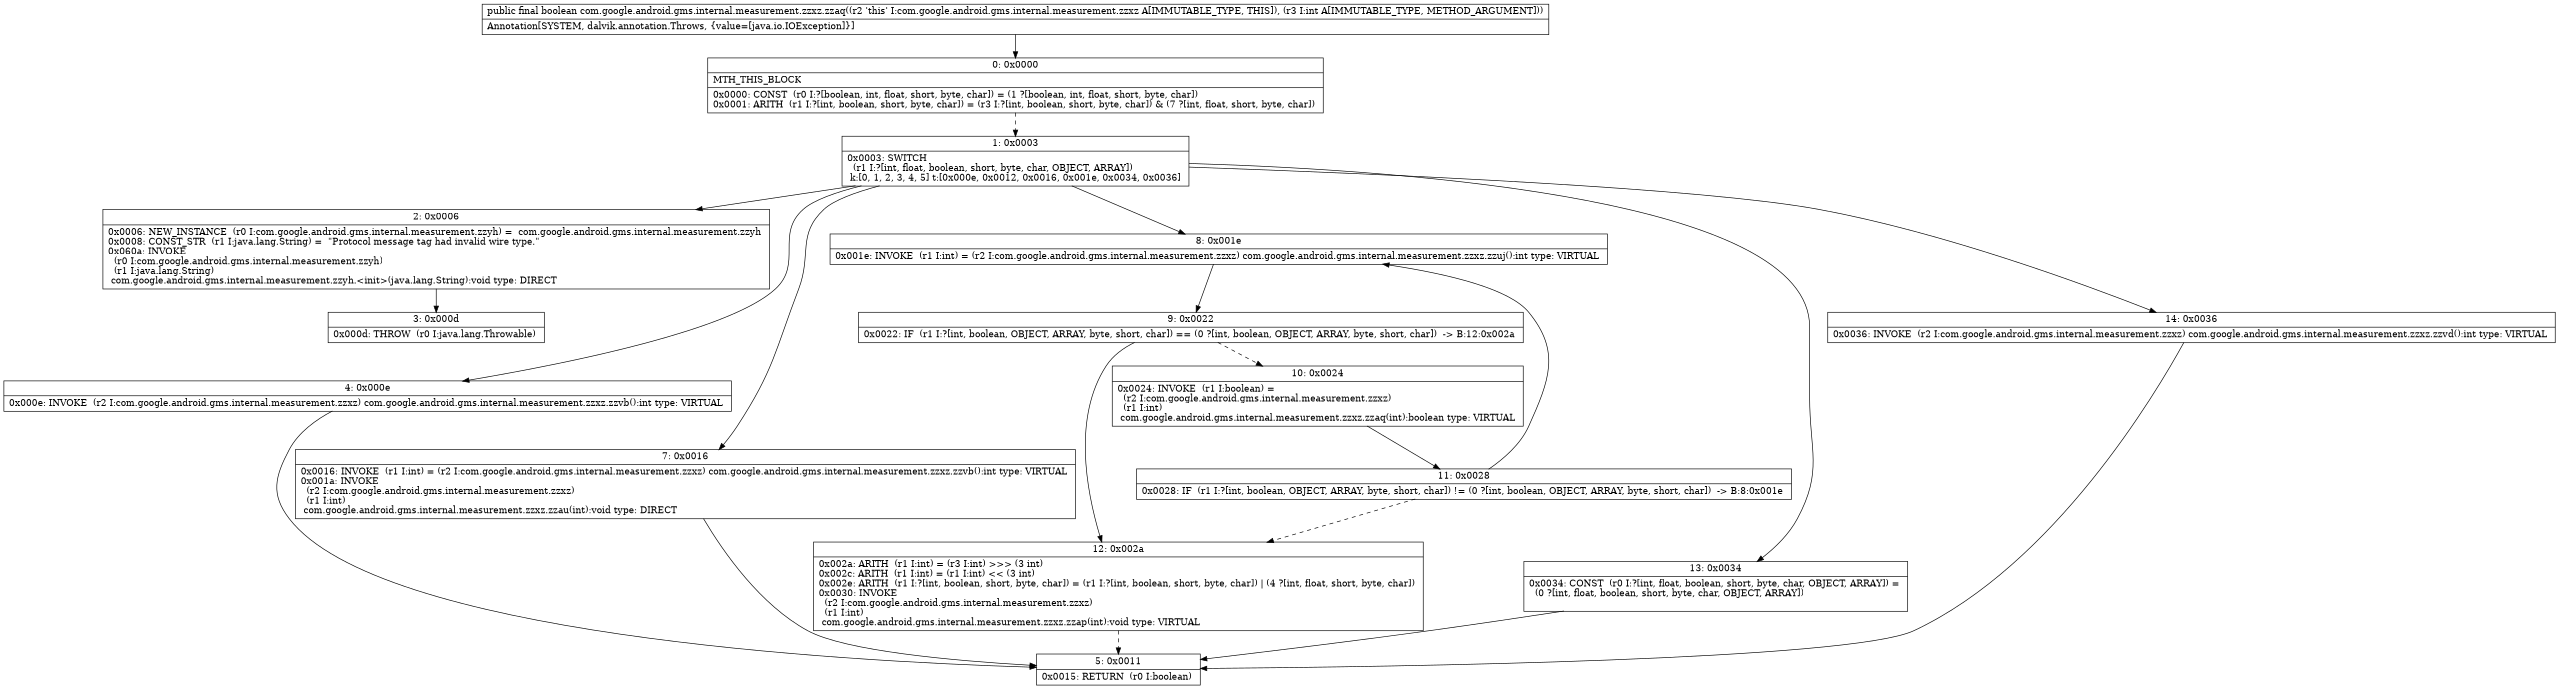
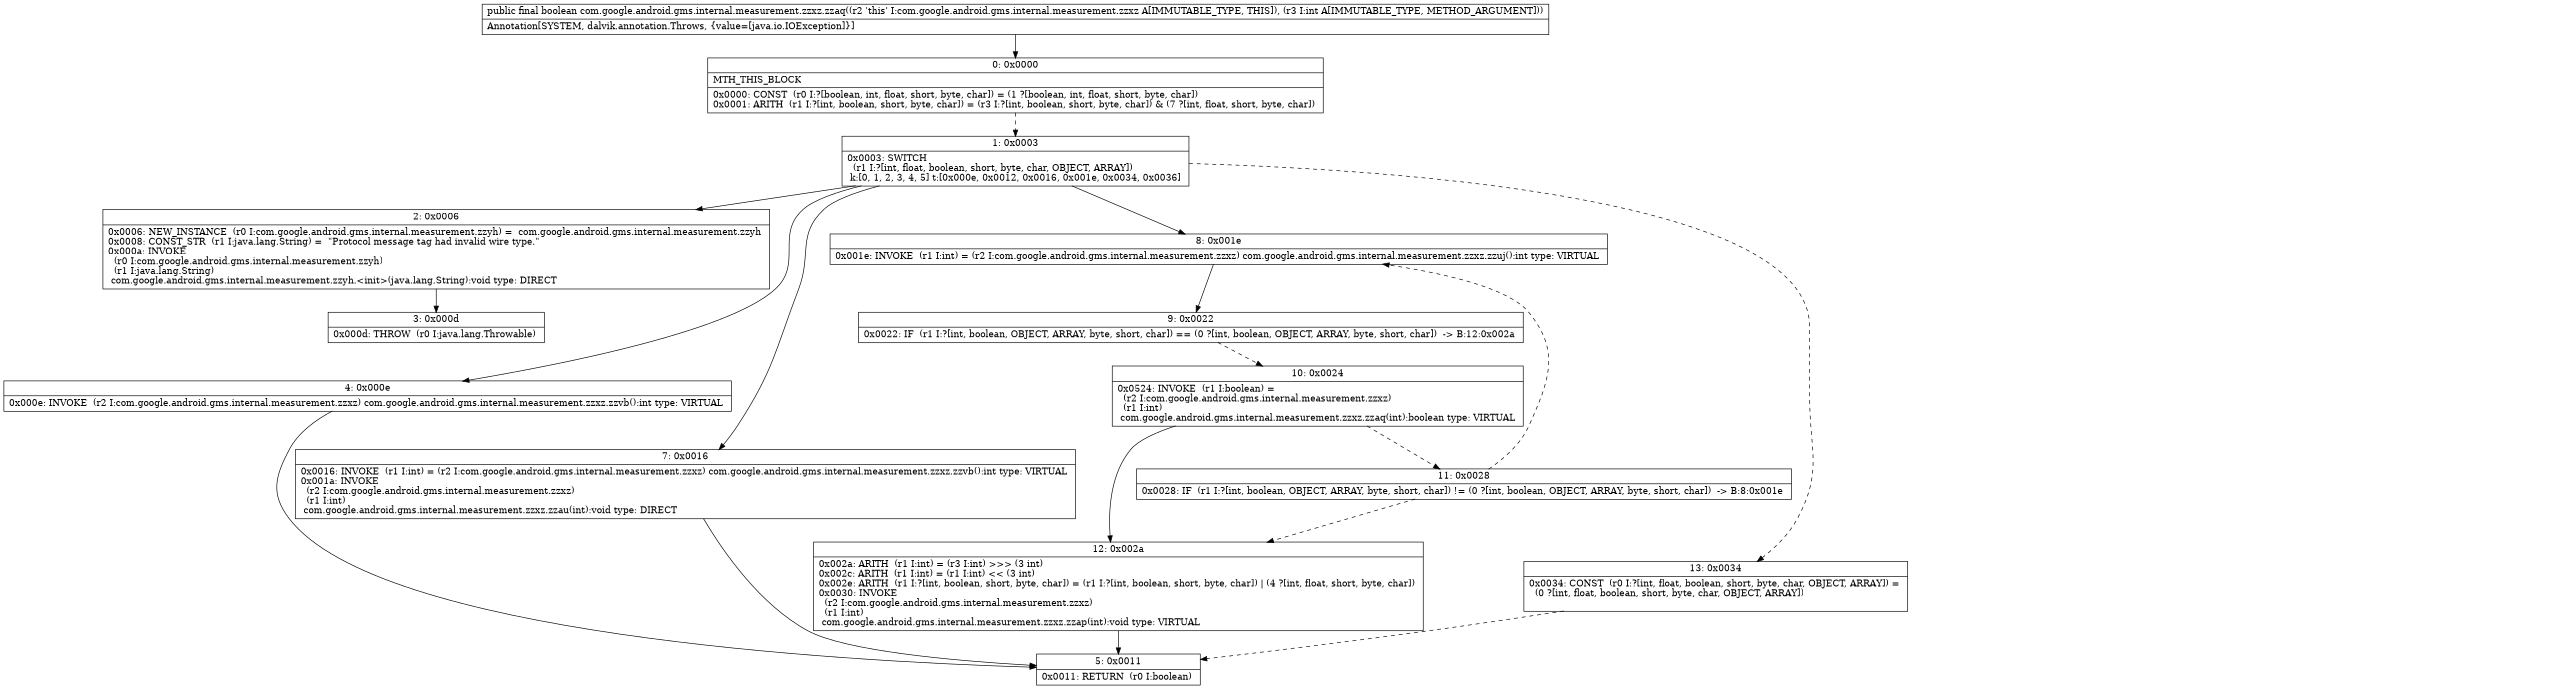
edge "1: 0x0003" -> "13: 0x0034": style solid -> dashed
node "2: 0x0006": text "0x060a: INVOKE" -> "0x000a: INVOKE"
edge "11: 0x0028" -> "8: 0x001e": style solid -> dashed
node "14: 0x0036": removed
node "10: 0x0024": text "0x0024: INVOKE  (r1 I:boolean) =" -> "0x0524: INVOKE  (r1 I:boolean) ="
edge "9: 0x0022" -> "12: 0x002a": now "10: 0x0024" -> "12: 0x002a"
edge "10: 0x0024" -> "11: 0x0028": style solid -> dashed
edge "13: 0x0034" -> "5: 0x0011": style solid -> dashed
edge "12: 0x002a" -> "5: 0x0011": style dashed -> solid
node "5: 0x0011": text "0x0015: RETURN  (r0 I:boolean)" -> "0x0011: RETURN  (r0 I:boolean)"
